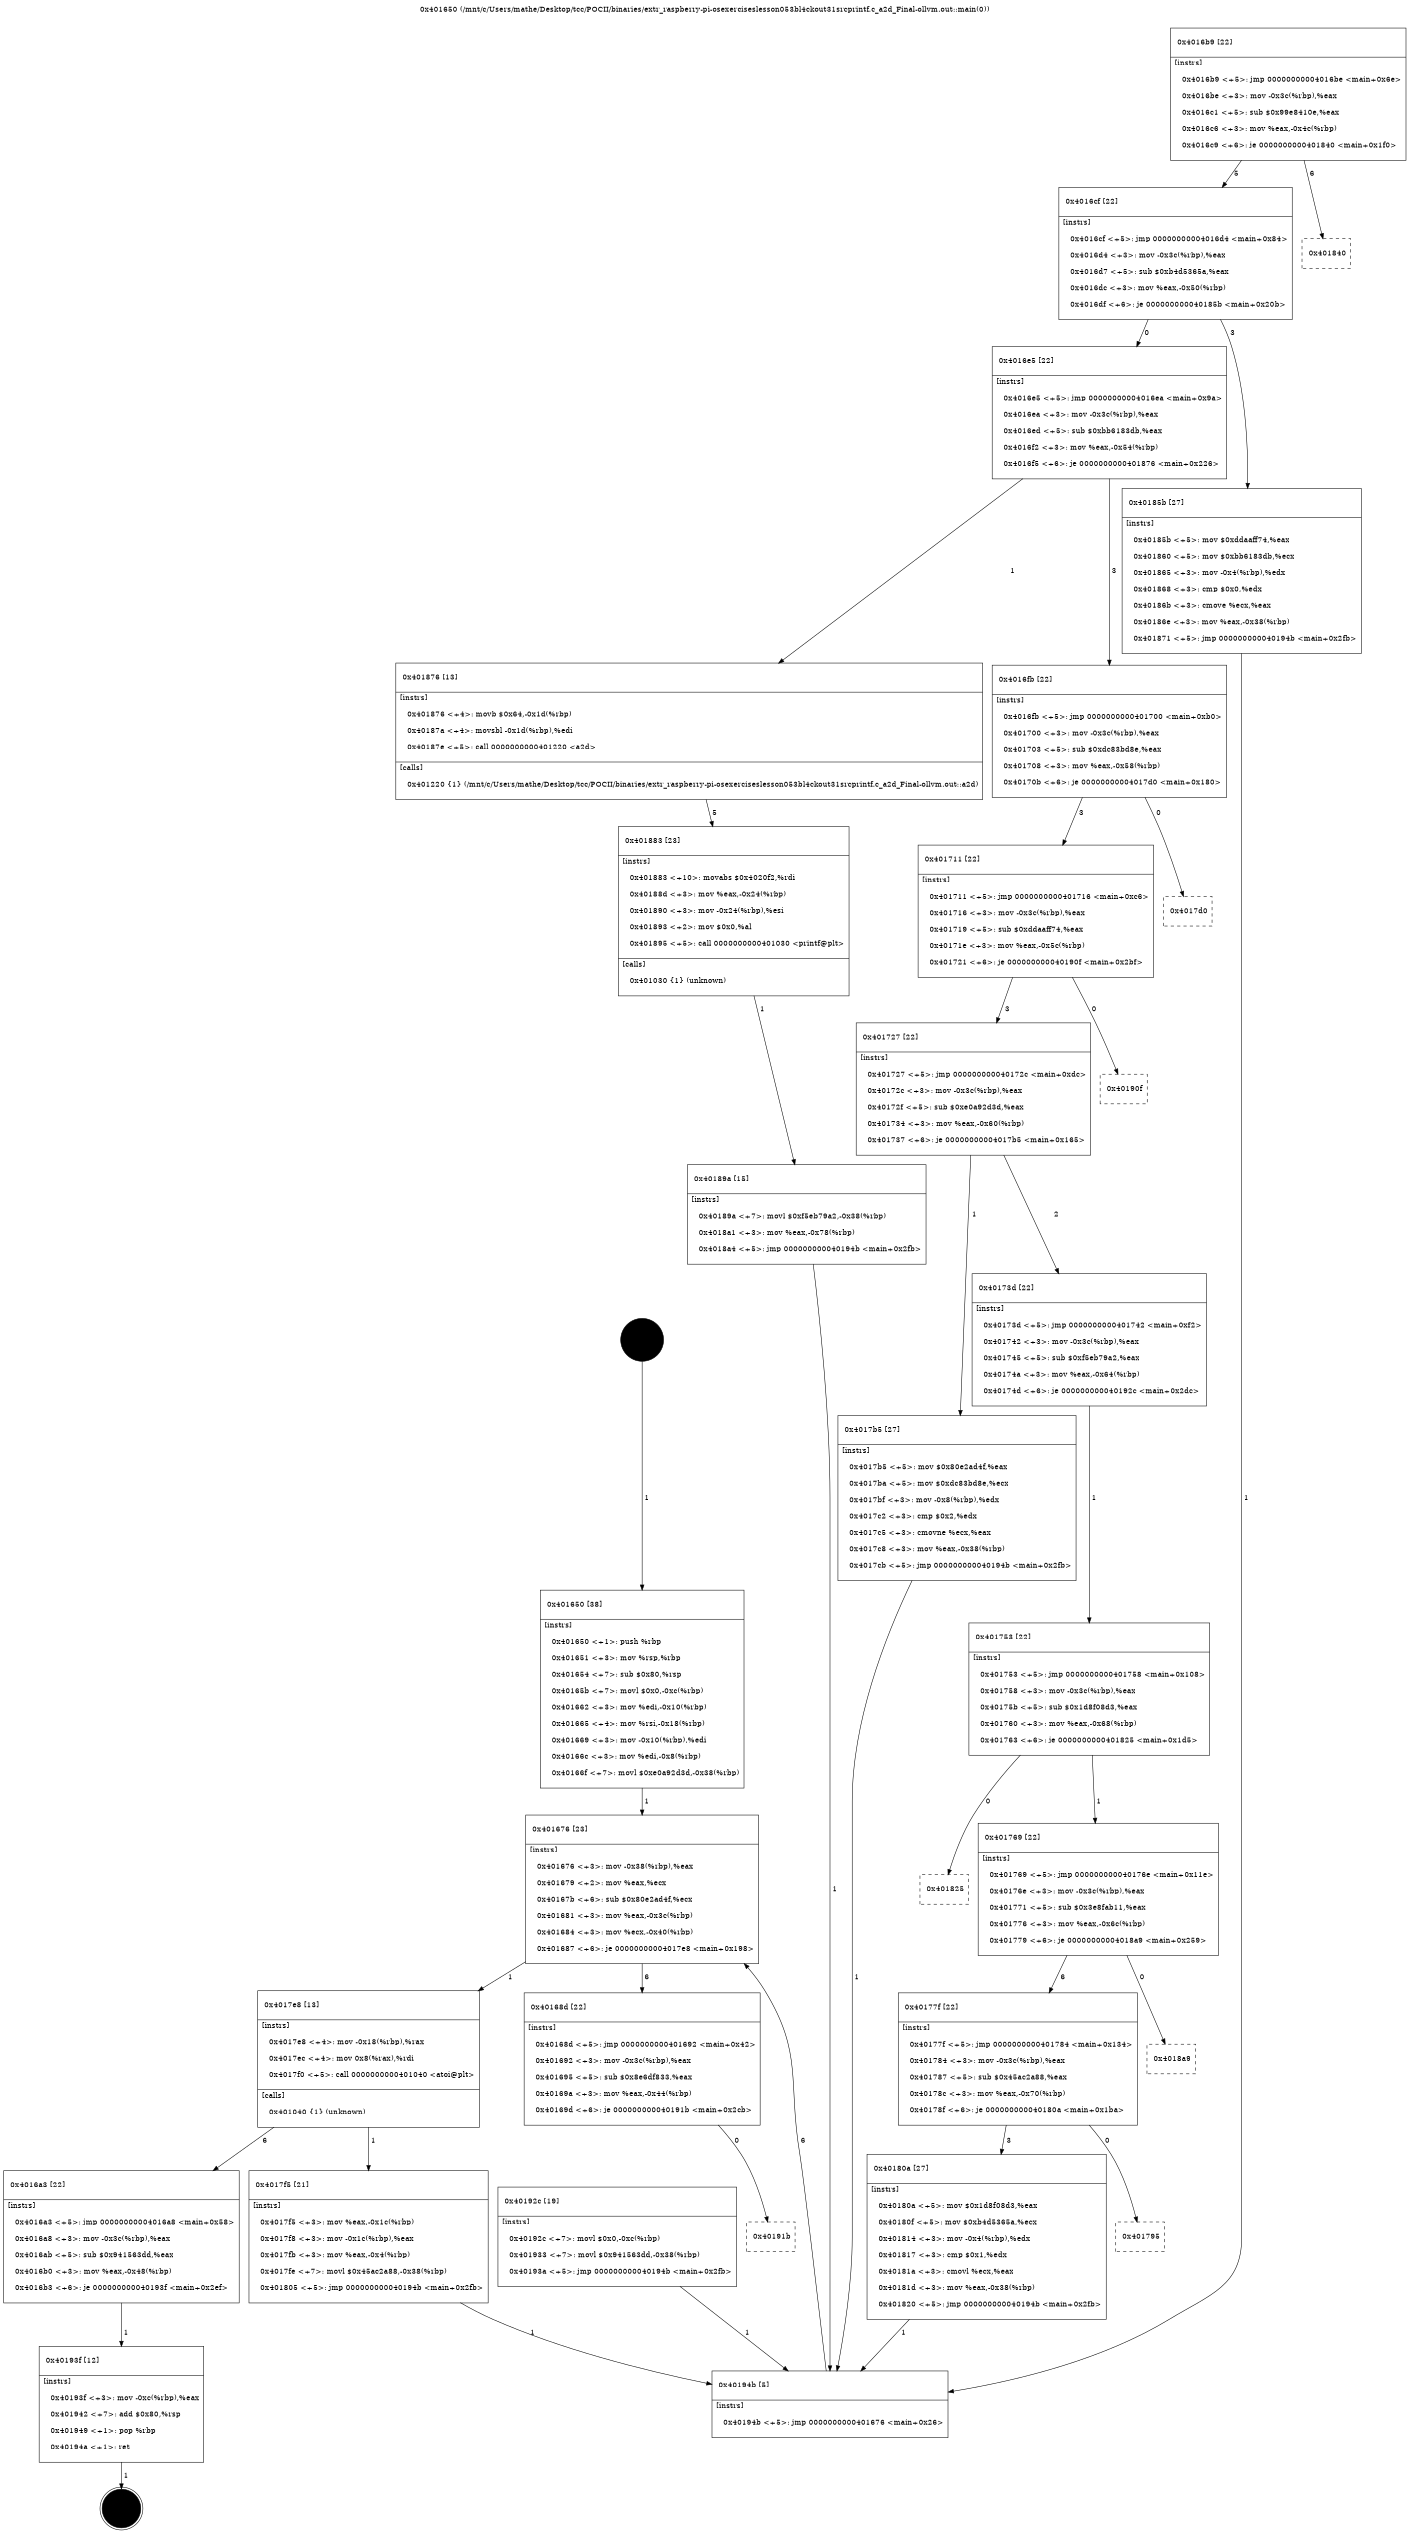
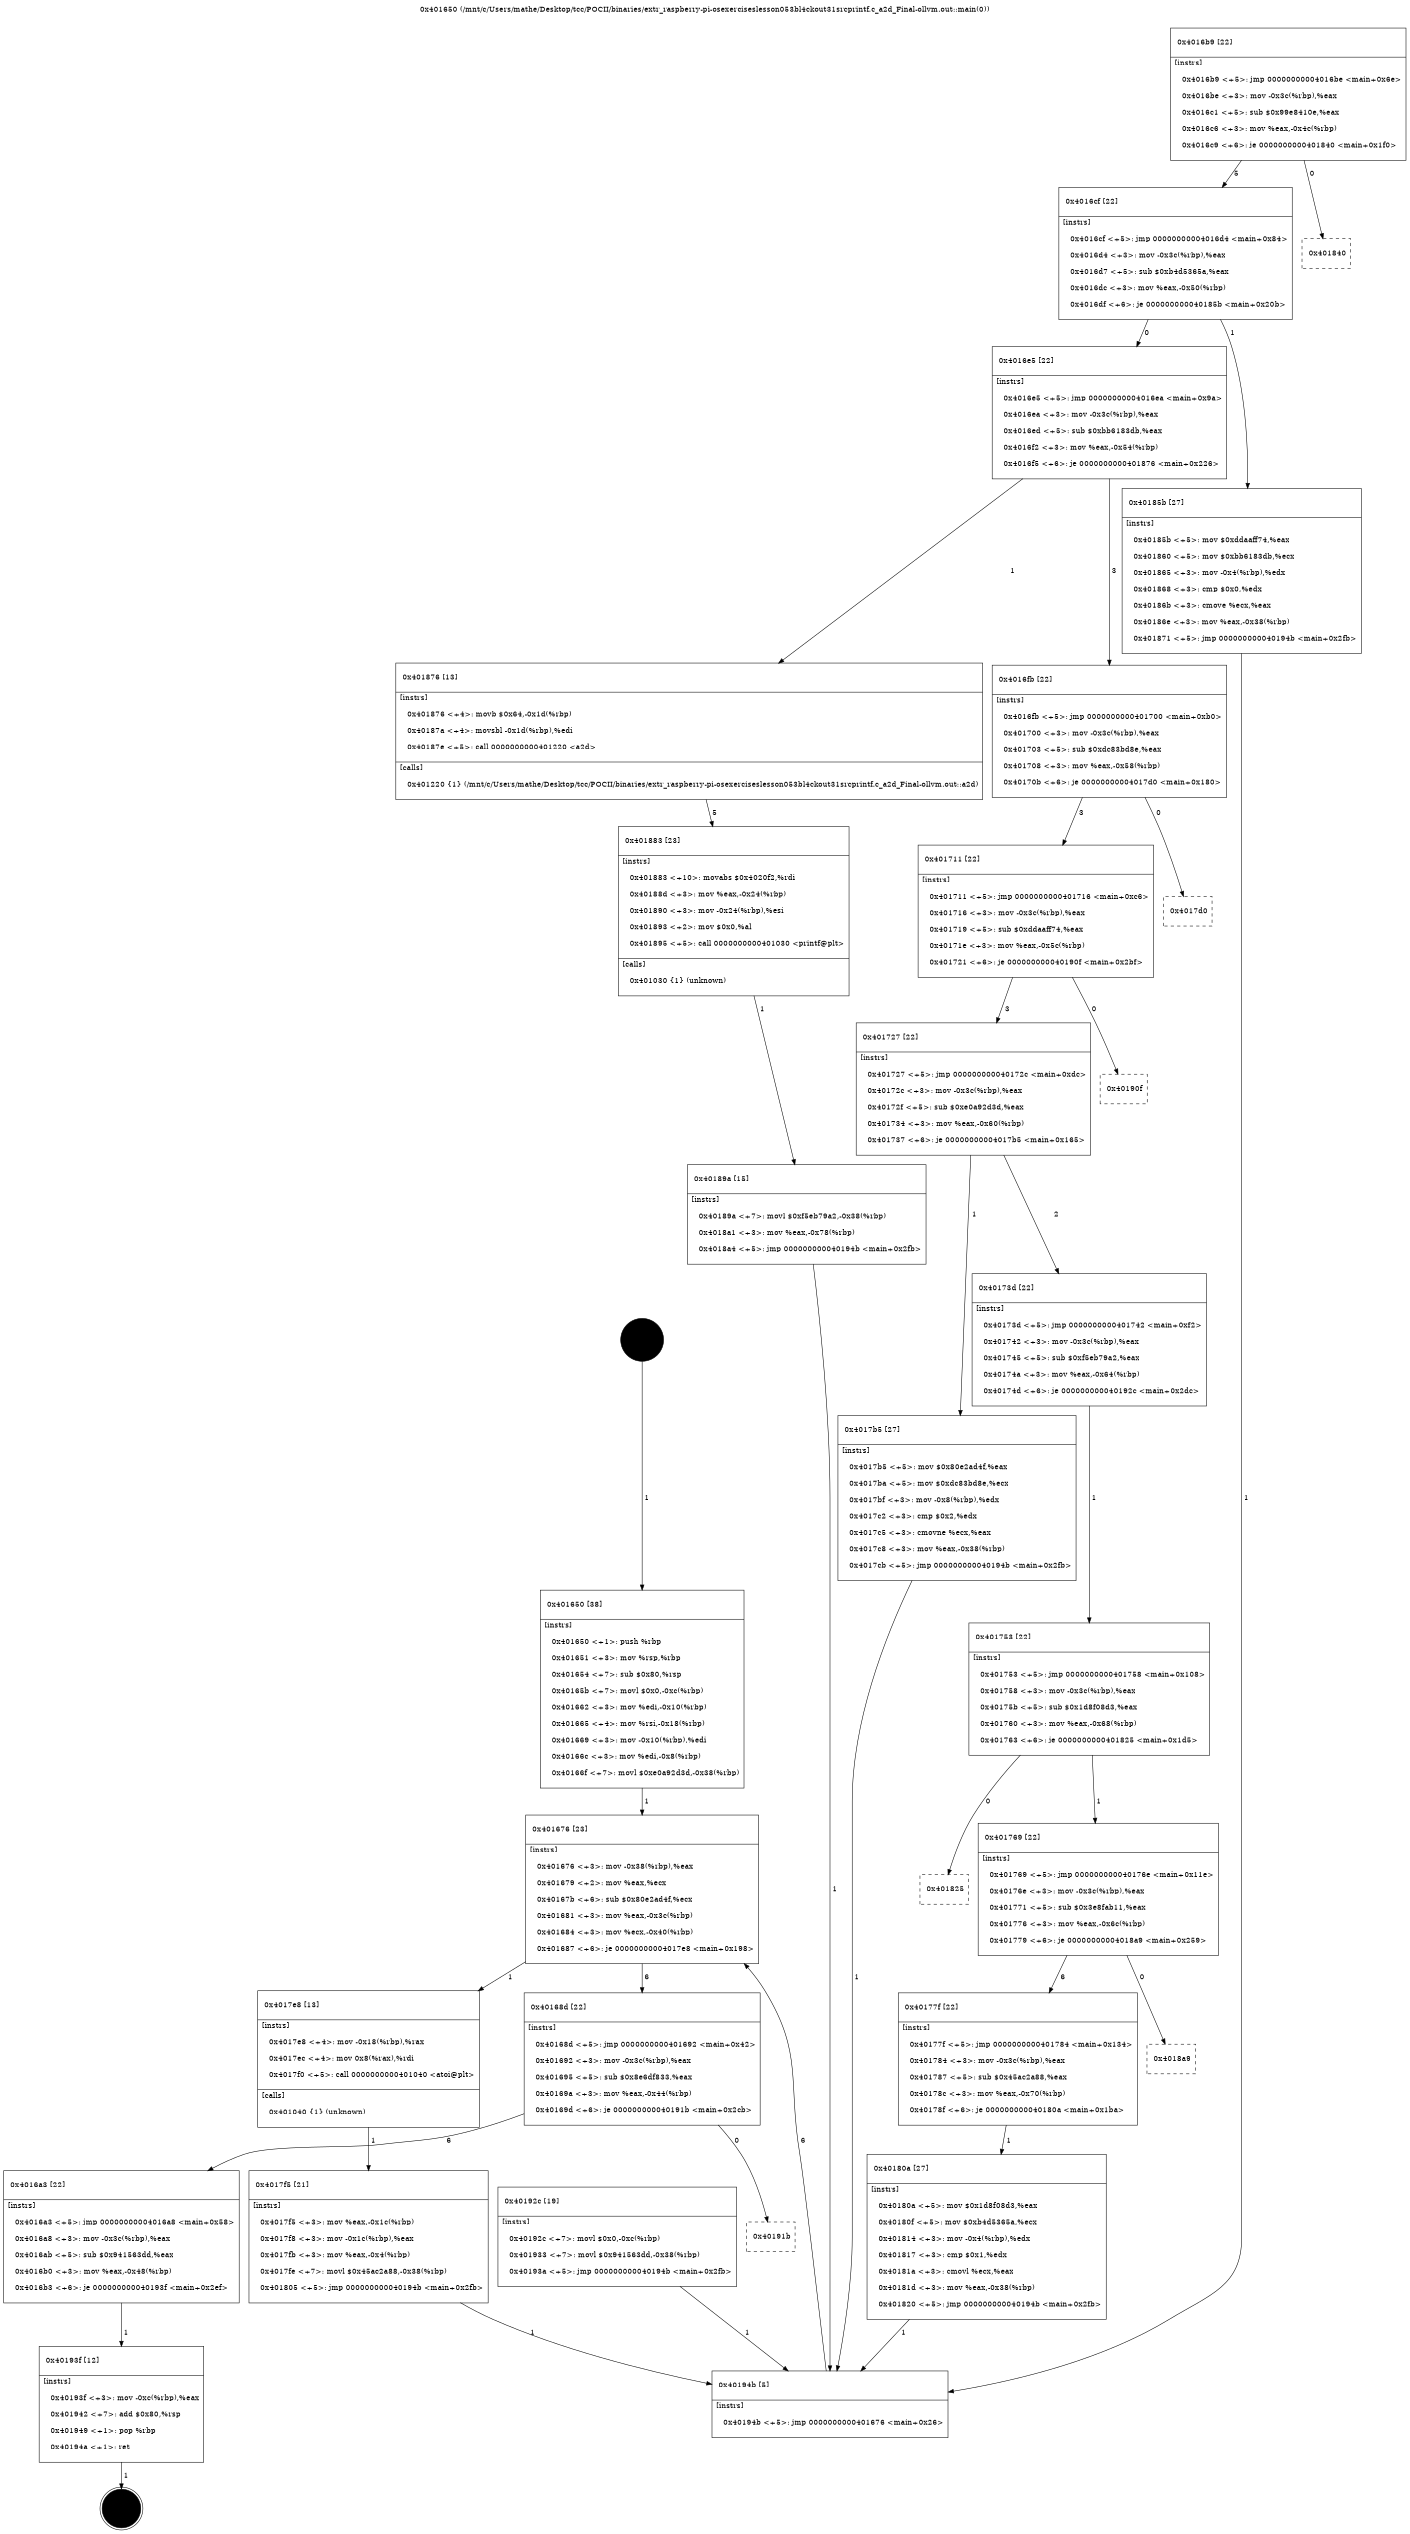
edge "0x4016b9 [22]" -> "0x401840": label " 6" -> " 0"
edge "0x4016cf [22]" -> "0x40185b [27]": label " 3" -> " 1"
edge "0x40177f [22]" -> "0x40180a [27]": label " 3" -> " 1"
edge "0x4017e8 [13]" -> "0x4016a3 [22]": now "0x40168d [22]" -> "0x4016a3 [22]"
node "0x401795": removed
